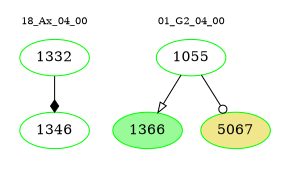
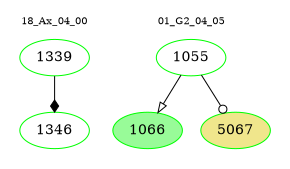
cluster "01_G2_04_00": label "01_G2_04_00" -> "01_G2_04_05"
node "1332": label "1332" -> "1339"
node "1366": label "1366" -> "1066"
